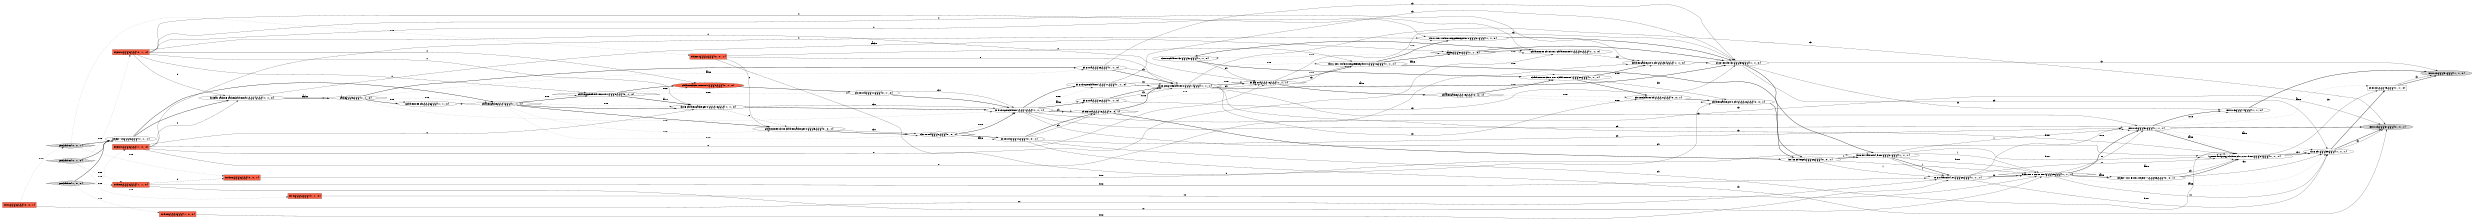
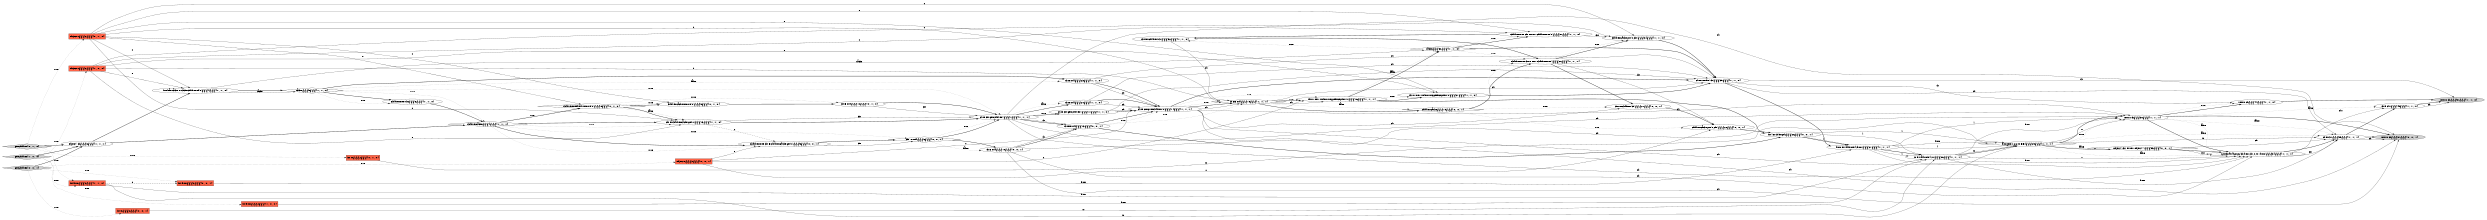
node "childrenCache.remove(o)@@@9@@@['0', '1', '0']": fillcolor tomato -> white
node "ch = ch1@@@49@@@['1', '1', '0']": shape box -> ellipse
node "ch == null@@@13@@@['0', '0', '1']": shape diamond -> ellipse
edge "int to@@@2@@@['0', '0', '1']" -> "getChildren['0', '0', '1']": reversed
node "Object(( ch1 = new Object((((@@@33@@@['0', '0', '1']": shape ellipse -> diamond
